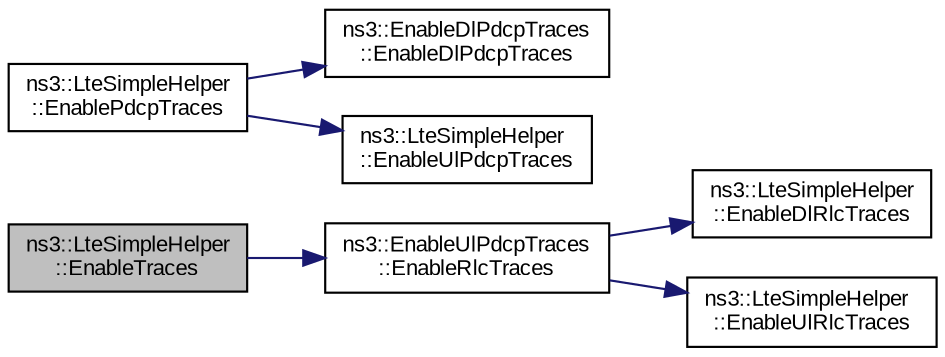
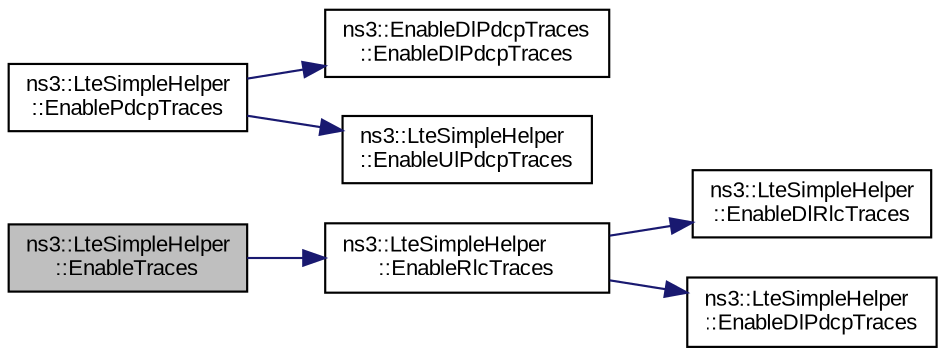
node "ns3::EnableUlPdcpTraces ::EnableRlcTraces": label "ns3::EnableUlPdcpTraces ::EnableRlcTraces" -> "ns3::LteSimpleHelper ::EnableRlcTraces"
node "ns3::LteSimpleHelper ::EnableUlRlcTraces": label "ns3::LteSimpleHelper ::EnableUlRlcTraces" -> "ns3::LteSimpleHelper ::EnableDlPdcpTraces"
